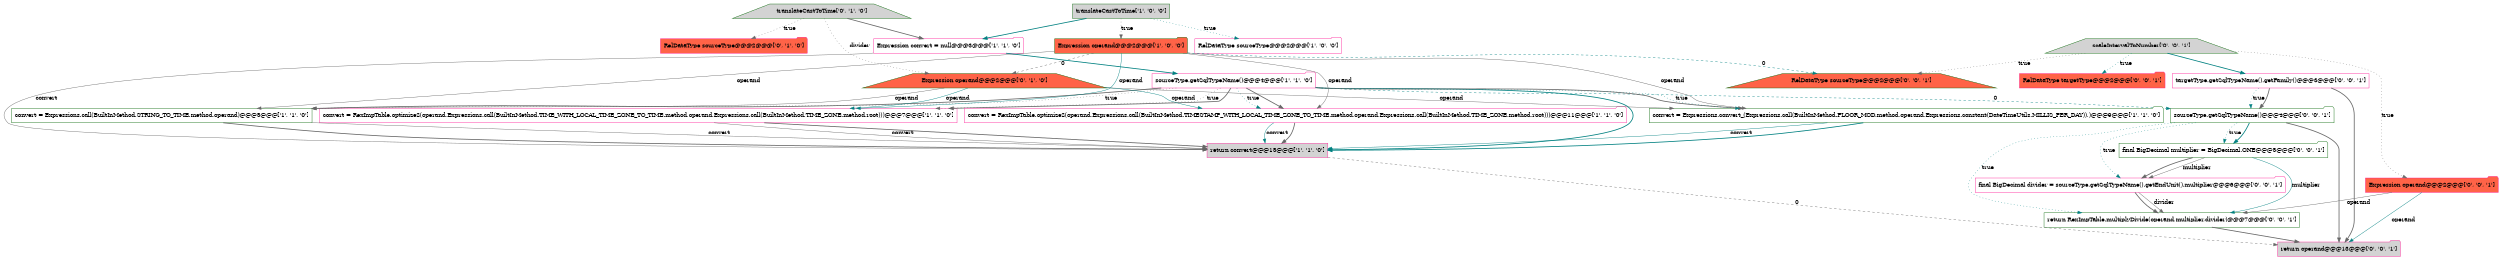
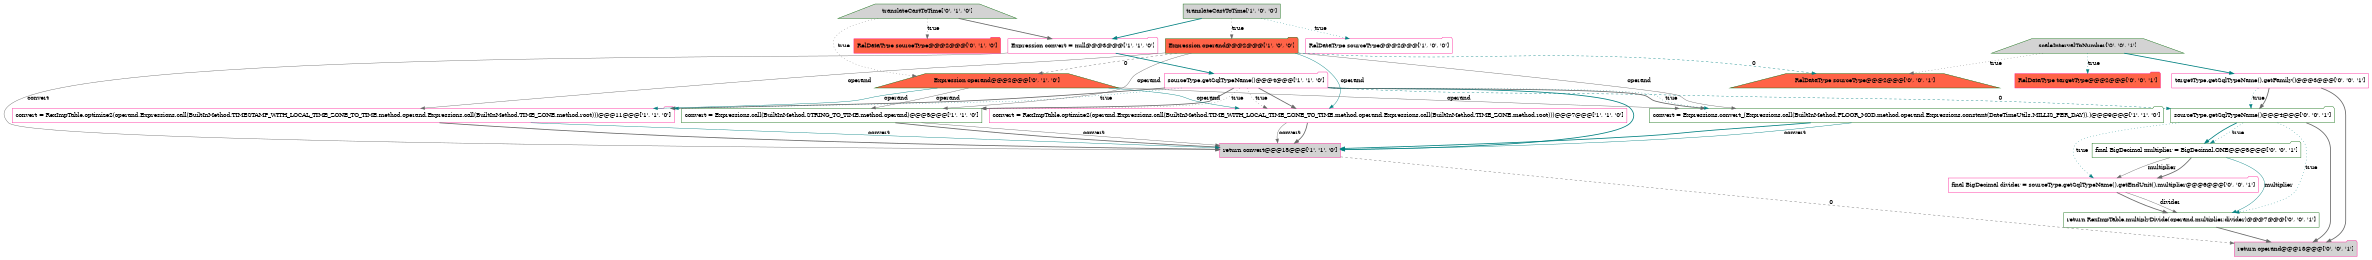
edge "translateCastToTime['0', '1', '0']" -> "Expression operand@@@2@@@['0', '1', '0']": label "divider" -> "true"
node "Expression operand@@@2@@@['0', '0', '1']": removed
